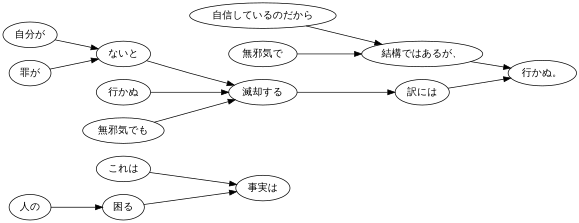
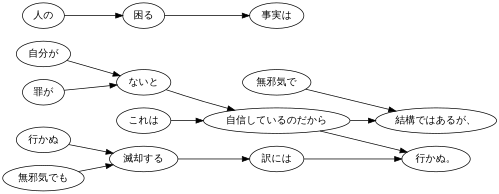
edge "結構ではあるが、" -> "行かぬ。": now "自信しているのだから" -> "行かぬ。"
edge "ないと" -> "滅却する": now "ないと" -> "自信しているのだから"
edge "これは" -> "事実は": now "これは" -> "自信しているのだから"
